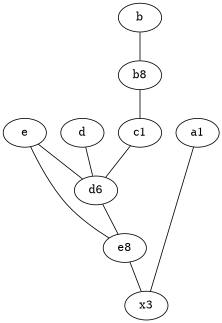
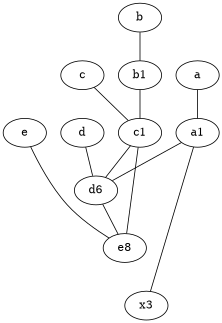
node "c": added
node "b8": label "b8" -> "b1"
node "a": added
edge "e" -- "d6": now "a1" -- "d6"
edge "e8" -- "x3": now "e8" -- "c1"
